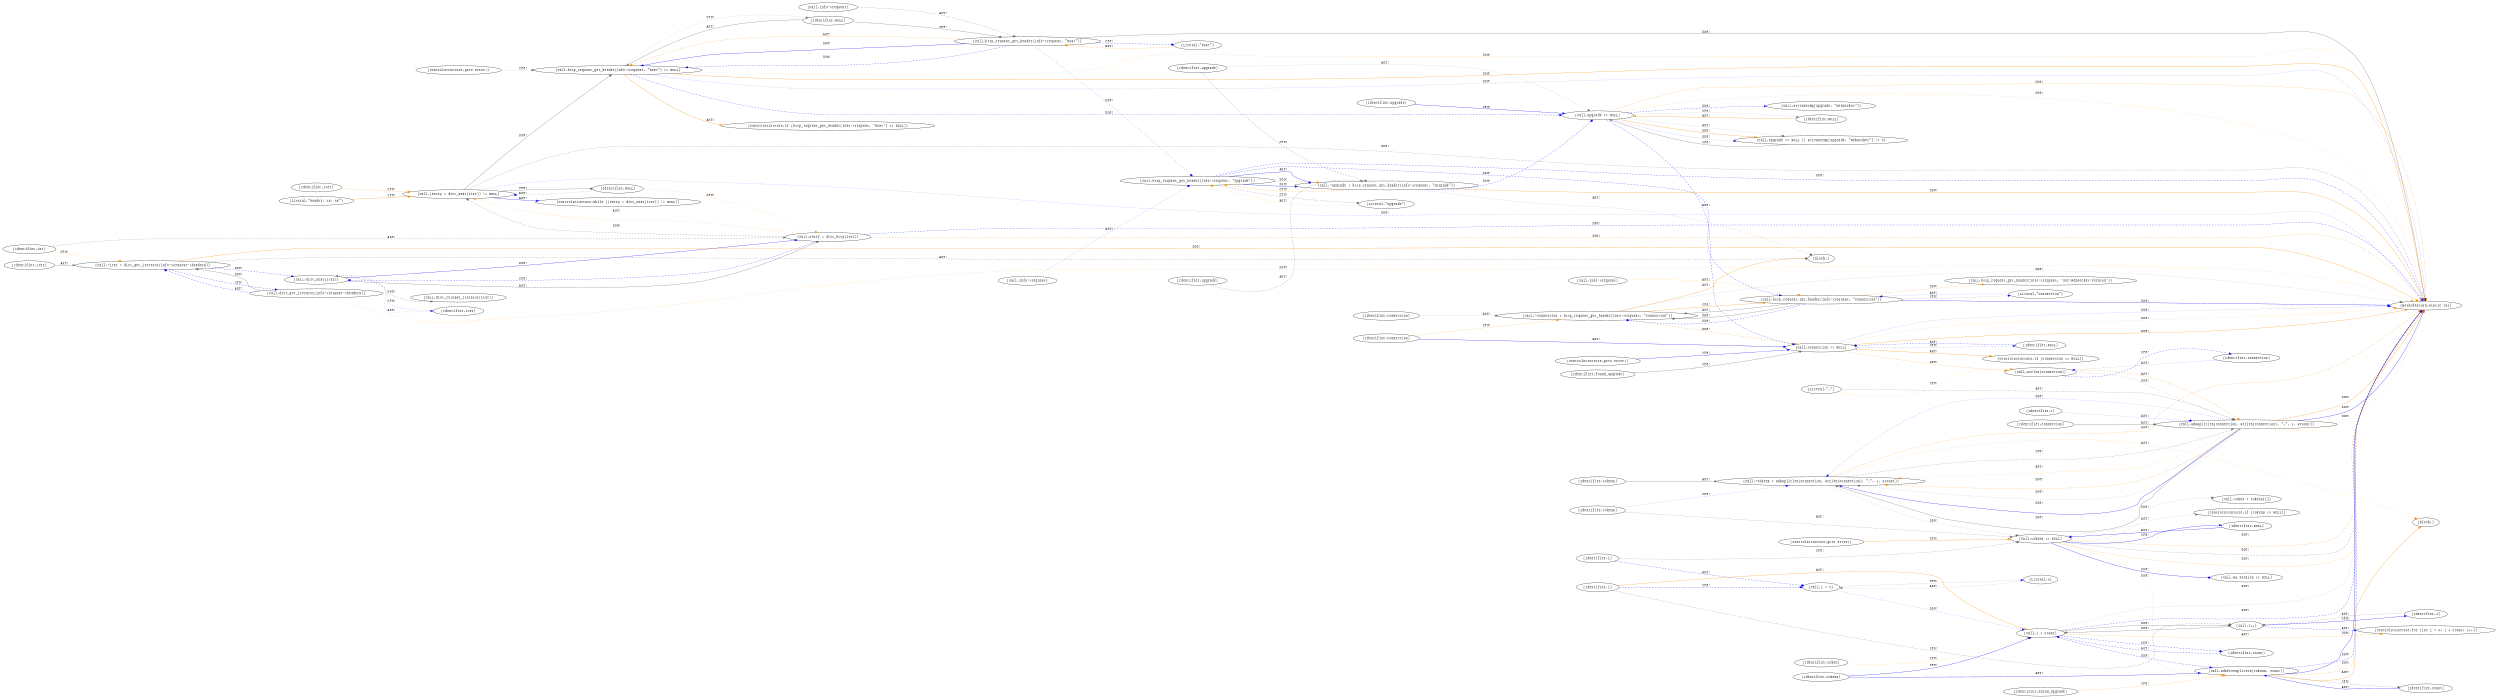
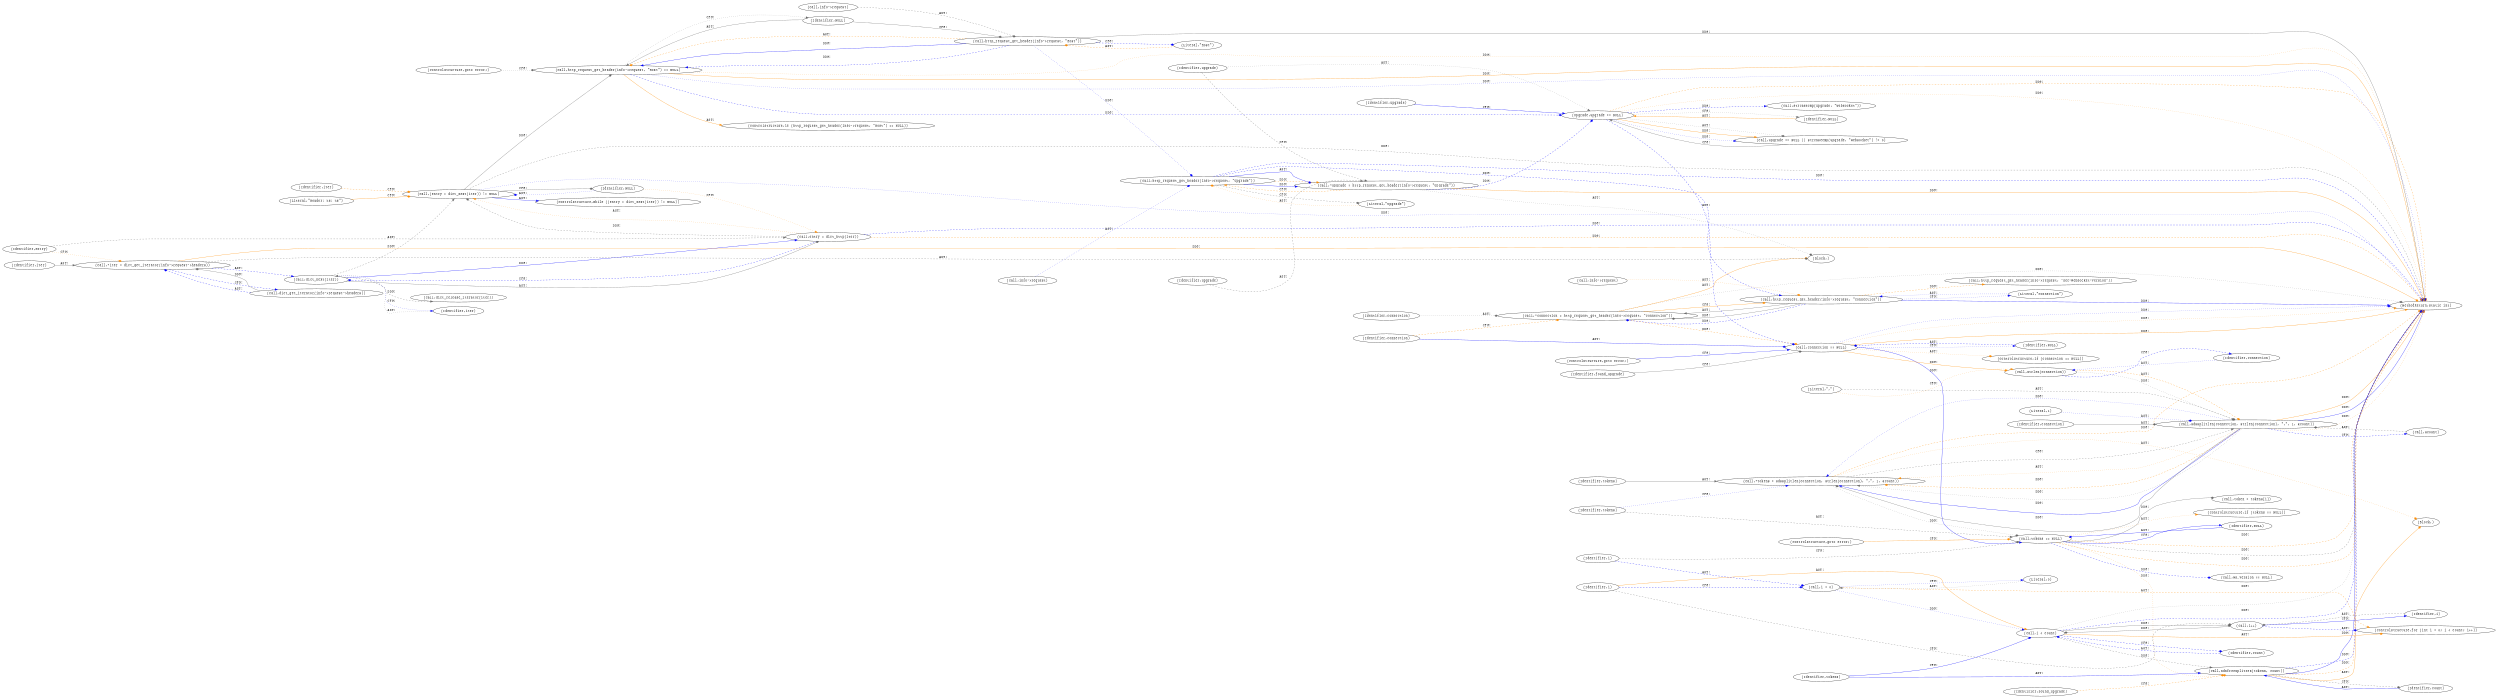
node "(Call,upgrade == NULL)": label "(Call,upgrade == NULL)" -> "(Upgrade,upgrade == NULL)"
edge "(Call,dict_next(iter))" -> "(Call,(entry = dict_next(iter)) != NULL)": added, label "DDG:"
node "(Identifier,int)": label "(Identifier,int)" -> "(Identifier,entry)"
edge "(Call,*iter = dict_get_iterator(info->request->headers))" -> "(Call,dict_next(iter))": label "DDG: " -> "AST: "
edge "(Call,dict_get_iterator(info->request->headers))" -> "(MethodReturn,static int)": removed, label "DDG:"
edge "(Call,connection == NULL)" -> "(ControlStructure,if (connection == NULL))": style solid -> dotted
edge "(Call,connection == NULL)" -> "(Call,strlen(connection))": style dashed -> solid
node "(Identifier,1)": label "(Identifier,1)" -> "(Literal,1)"
node "(Call,&count)": added
edge "(Call,connection == NULL)" -> "(Call,tokens == NULL)": added, label "DDG:"
edge "(Call,tokens == NULL)" -> "(Call,token = tokens[i])": style dotted -> solid
edge "(Call,tokens == NULL)" -> "(ControlStructure,if (tokens == NULL))": color gray40 -> darkorange
edge "(Call,tokens == NULL)" -> "(Call,ws_version == NULL)": style solid -> dashed
edge "(Call,i = 0)" -> "(ControlStructure,for (int i = 0; i < count; i++))": added, label "AST:"
edge "(Call,tokens == NULL)" -> "(Call,sdsfreesplitres(tokens, count))": arrowhead normal -> diamond
edge "(Call,i++)" -> "(ControlStructure,for (int i = 0; i < count; i++))": arrowhead normal -> diamond
edge "(Call,i < count)" -> "(ControlStructure,for (int i = 0; i < count; i++))": style dashed -> solid
edge "(Call,i < count)" -> "(Call,sdsfreesplitres(tokens, count))": color blue -> gray40
node "(Identifier,token)": removed
